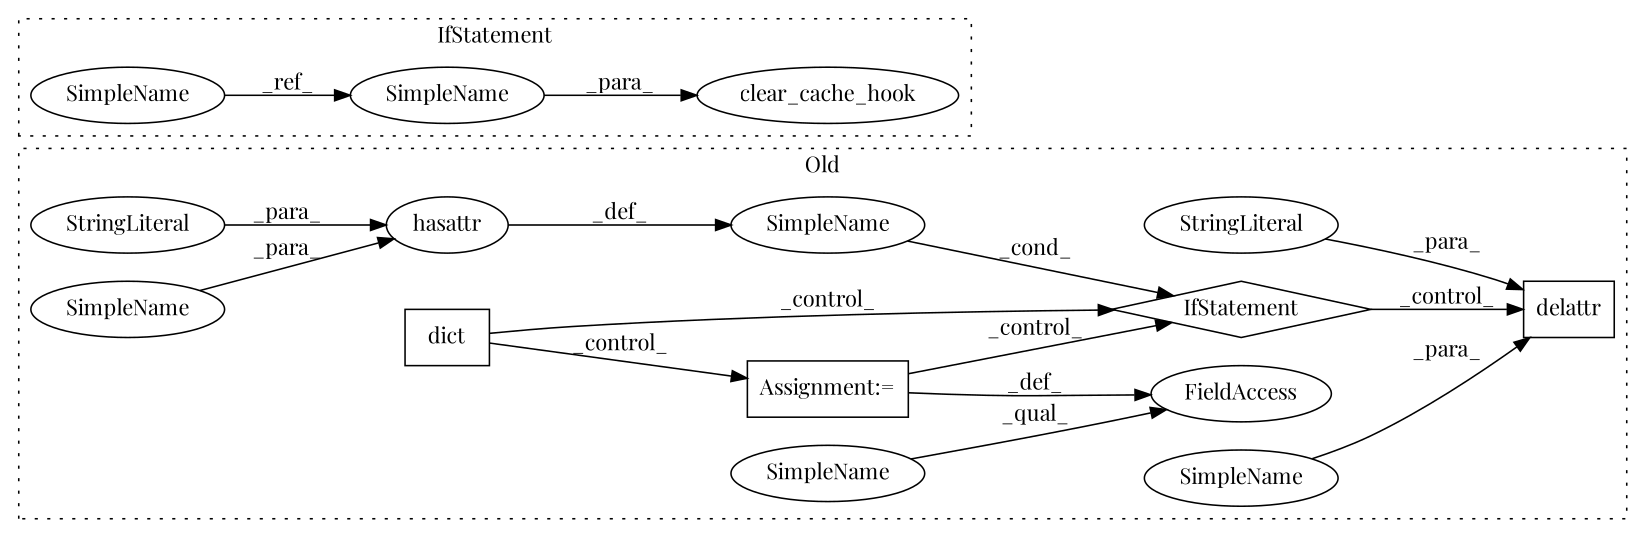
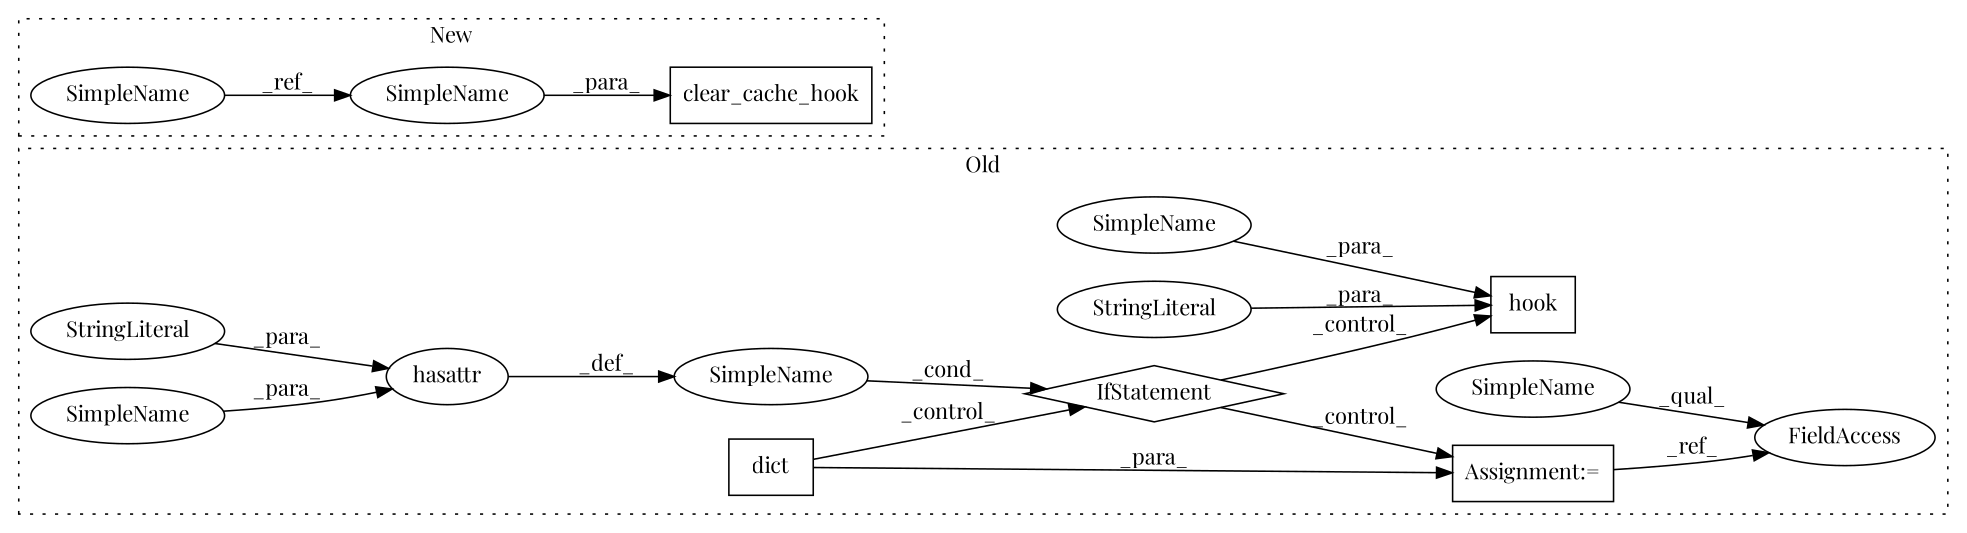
cluster "IfStatement": label "IfStatement" -> "New"
node "clear_cache_hook": shape ellipse -> box
node "delattr": label "delattr" -> "hook"
edge "dict" -> "Assignment:=": label "_control_" -> "_para_"
edge "Assignment:=" -> "IfStatement": reversed
edge "Assignment:=" -> "FieldAccess": label "_def_" -> "_ref_"
